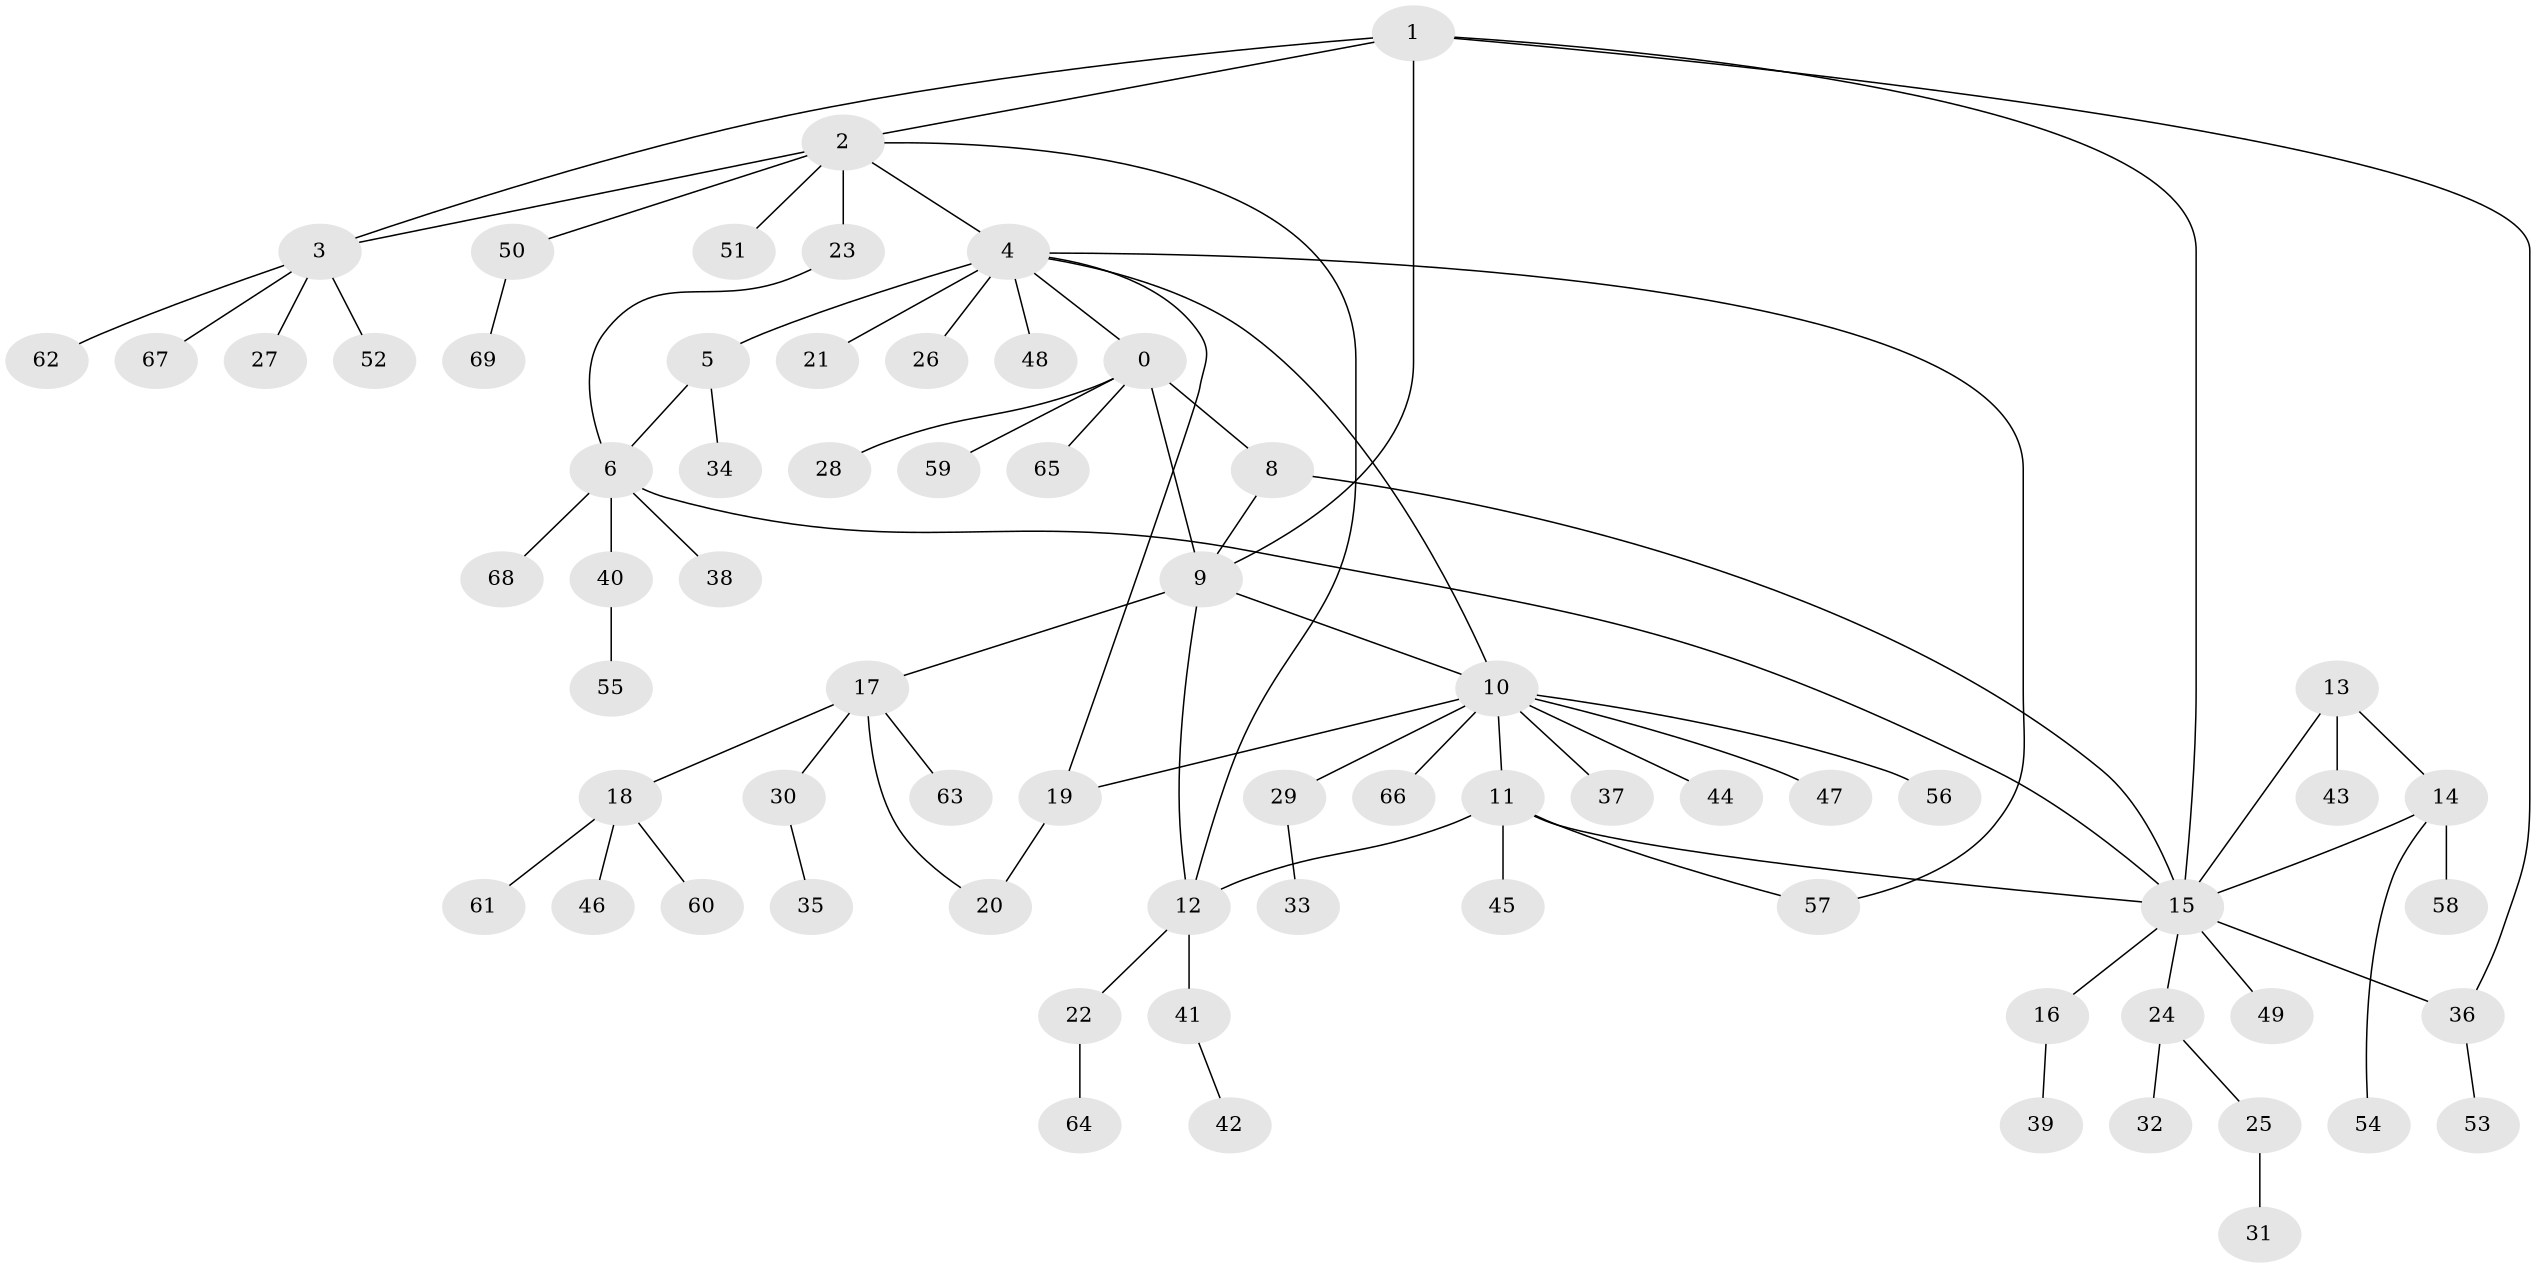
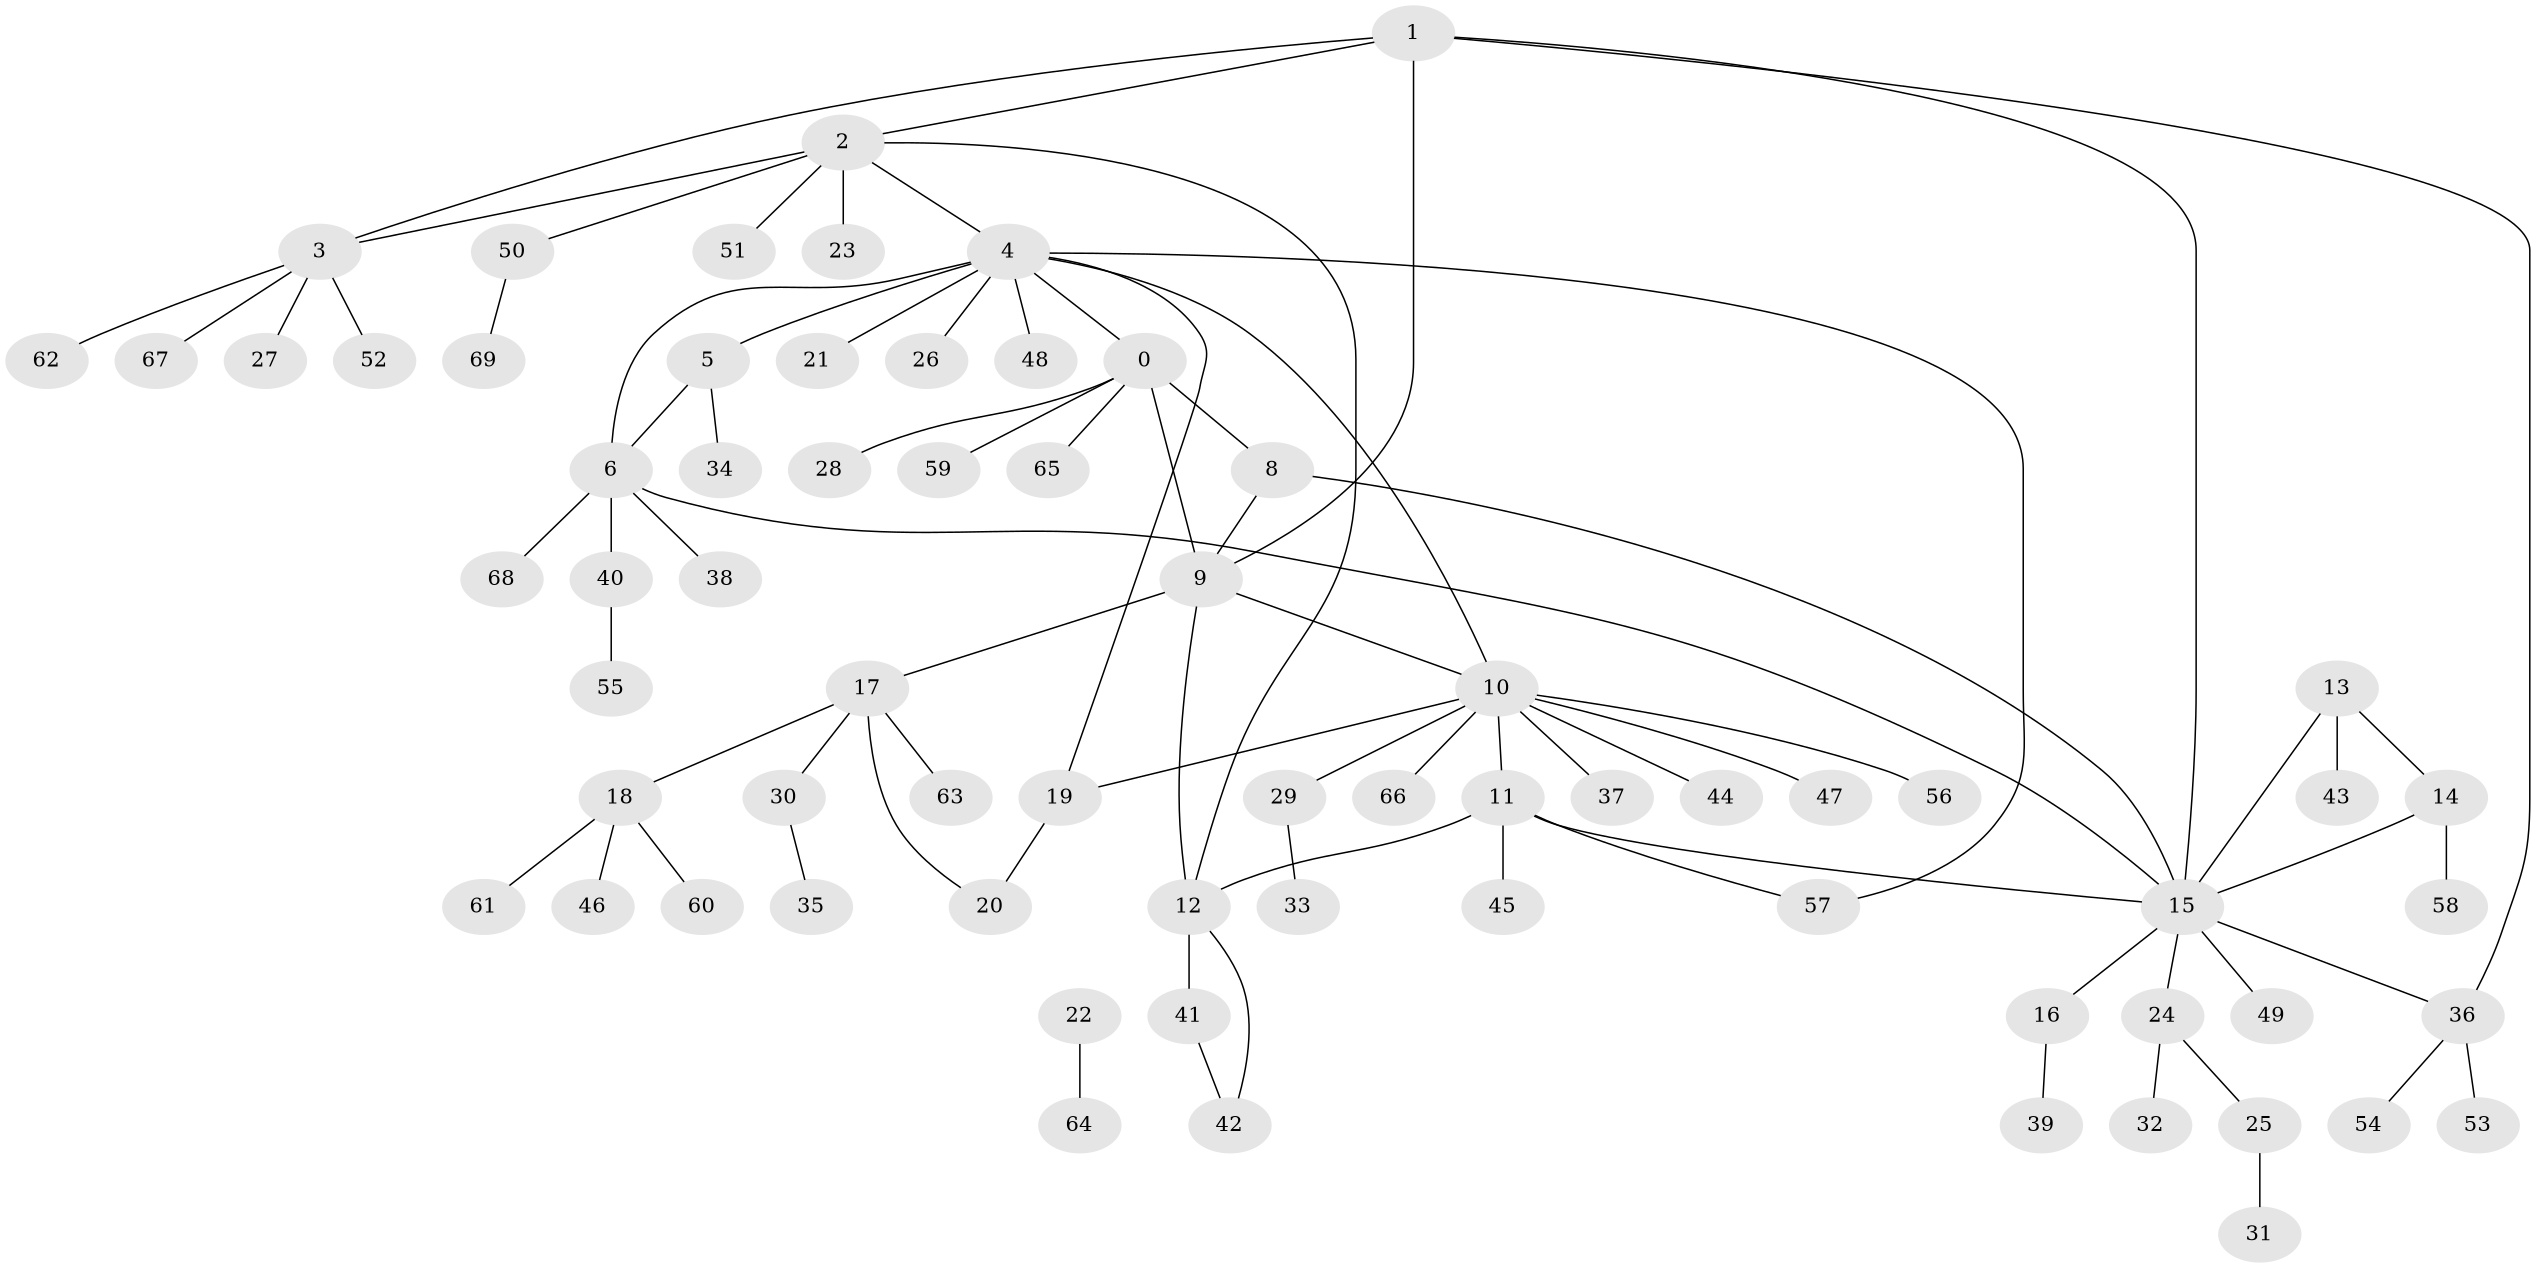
edge "23" -- "6": now "4" -- "6"
edge "14" -- "54": now "36" -- "54"
edge "12" -- "22": now "12" -- "42"
